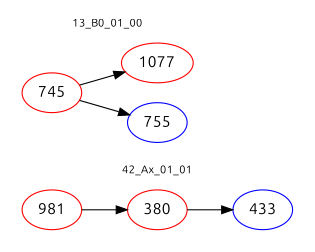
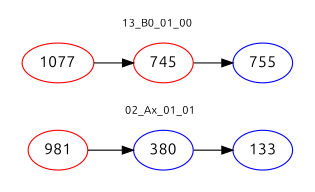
edge "745" -> "1077": reversed
cluster "42_Ax_01_01": label "42_Ax_01_01" -> "02_Ax_01_01"
node "380": color red -> blue
node "433": label "433" -> "133"
